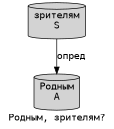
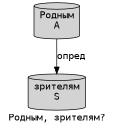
edge "зрителям S" -> "Родным A": reversed
